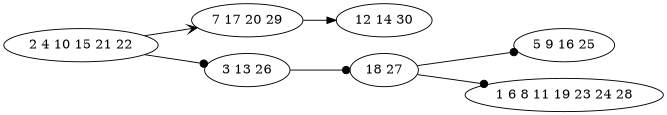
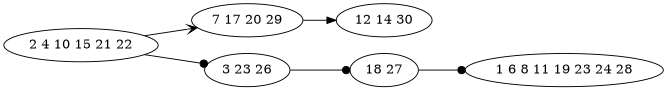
node "5 9 16 25": removed
node "3 13 26": label "3 13 26" -> "3 23 26"
